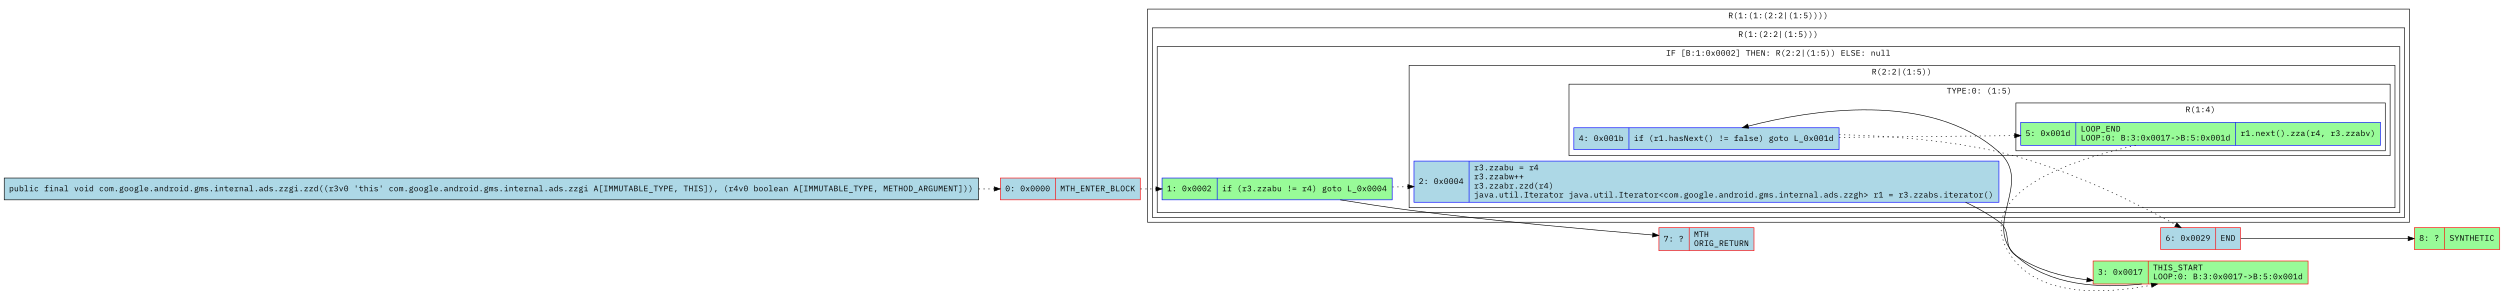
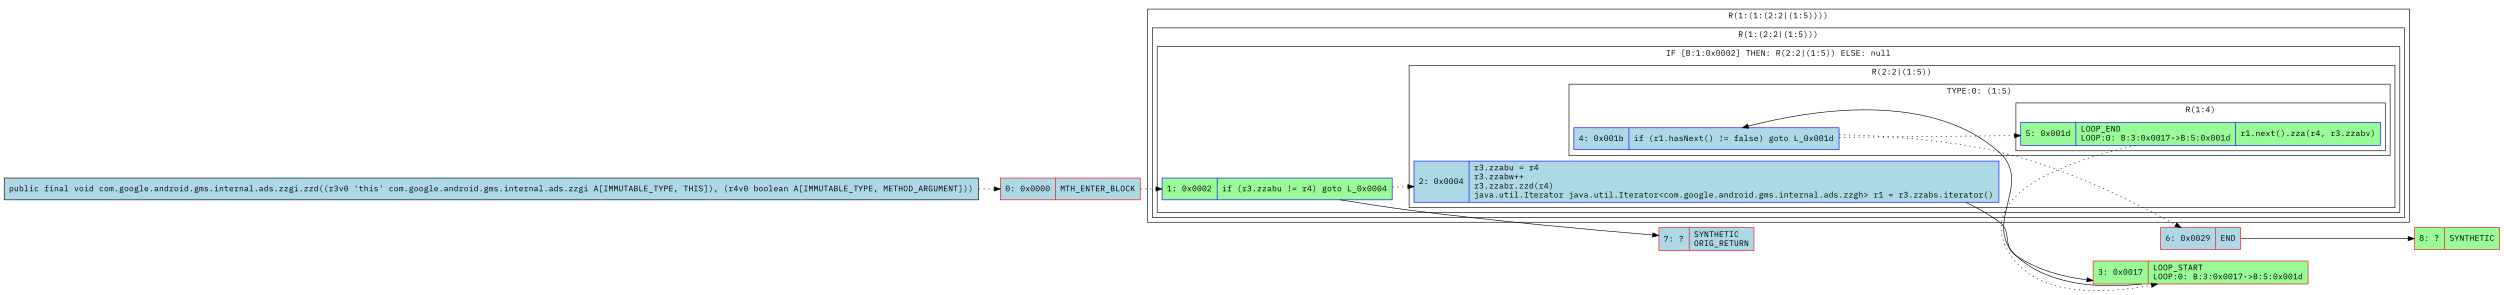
node "7: ?": text "MTH" -> "SYNTHETIC"
node "3: 0x0017": text "THIS_START" -> "LOOP_START"
